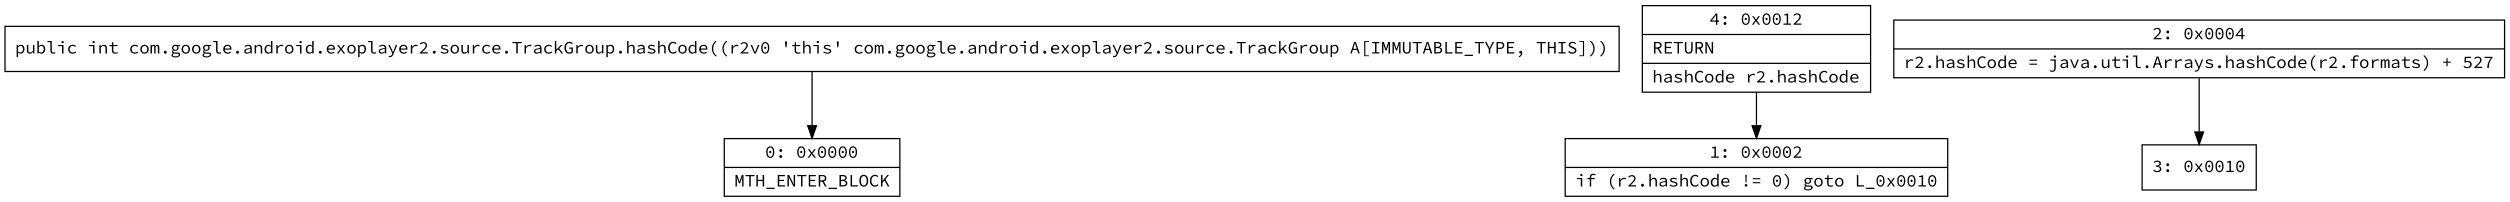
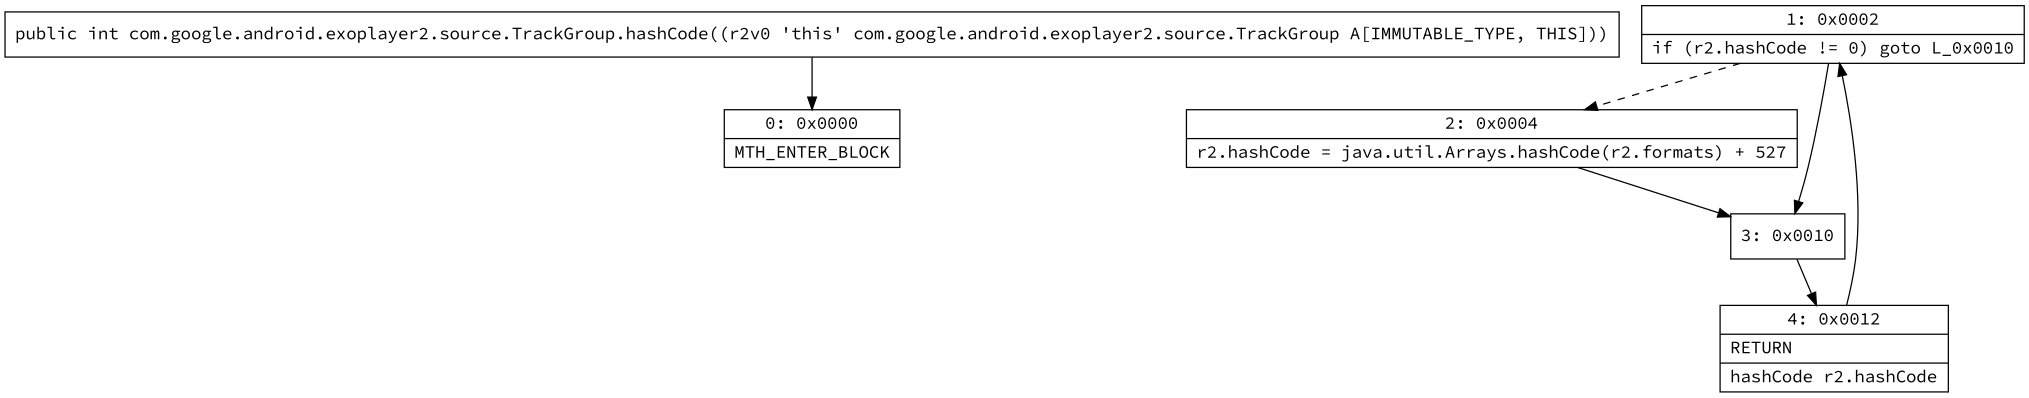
edge "1: 0x0002" -> "2: 0x0004": added
edge "1: 0x0002" -> "3: 0x0010": added
edge "3: 0x0010" -> "4: 0x0012": added
